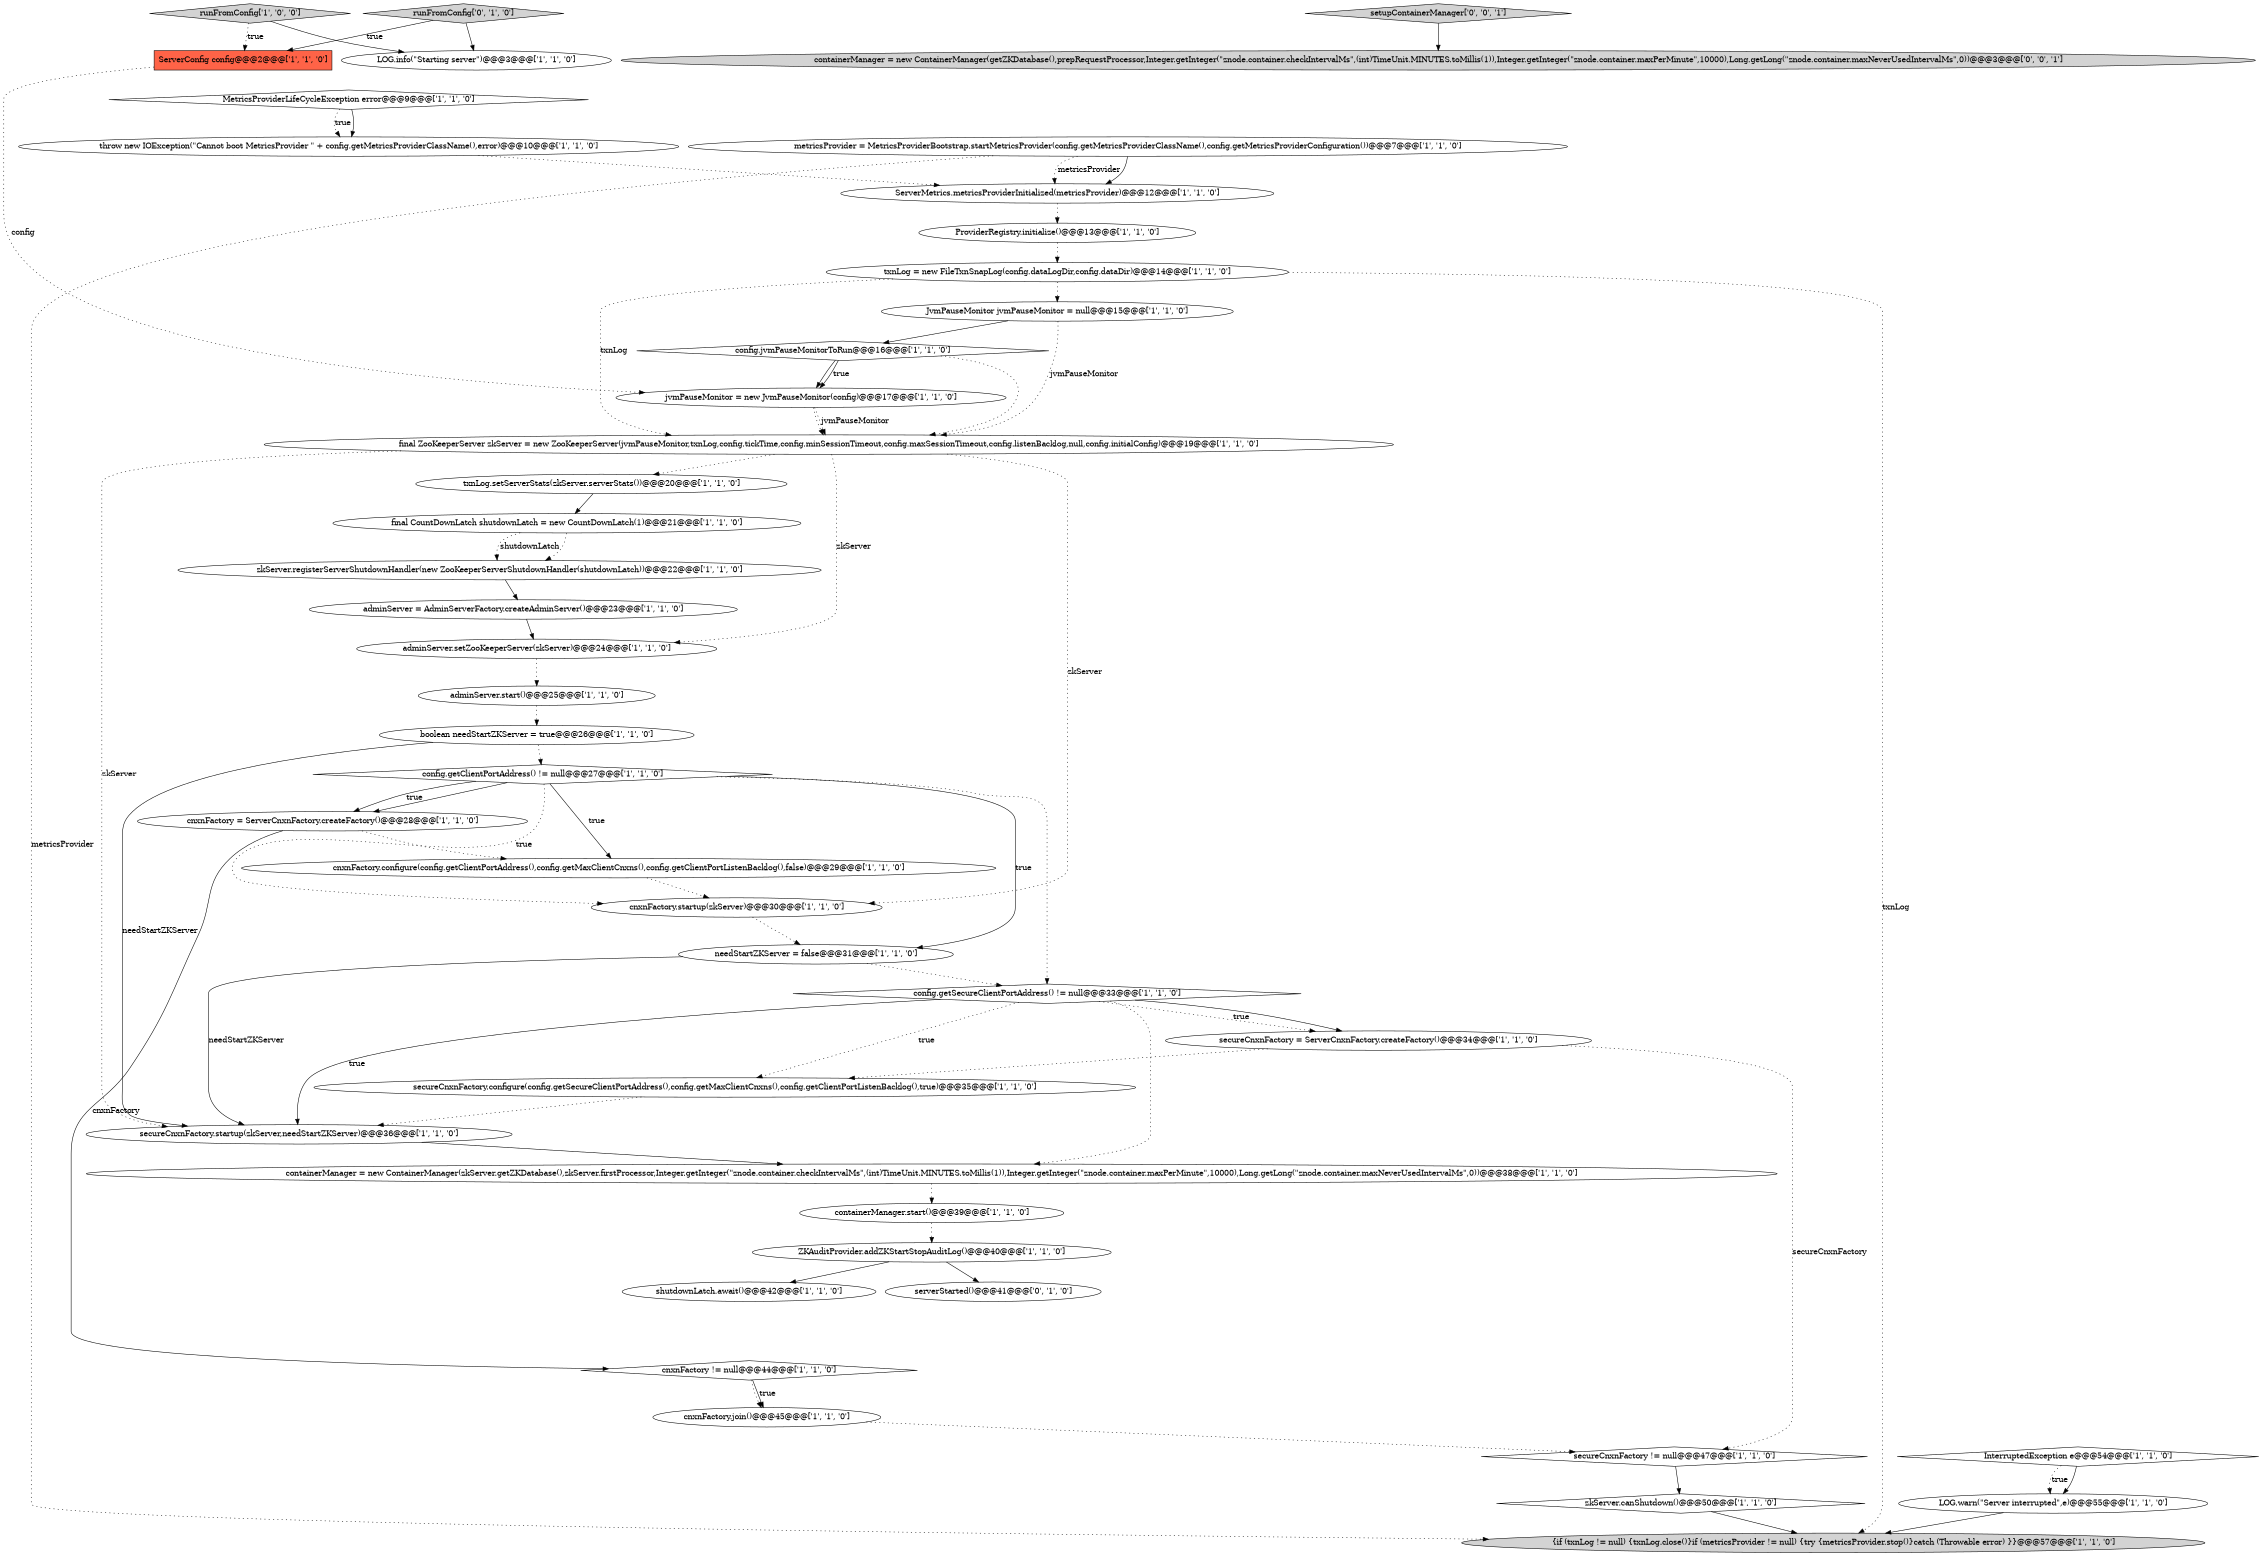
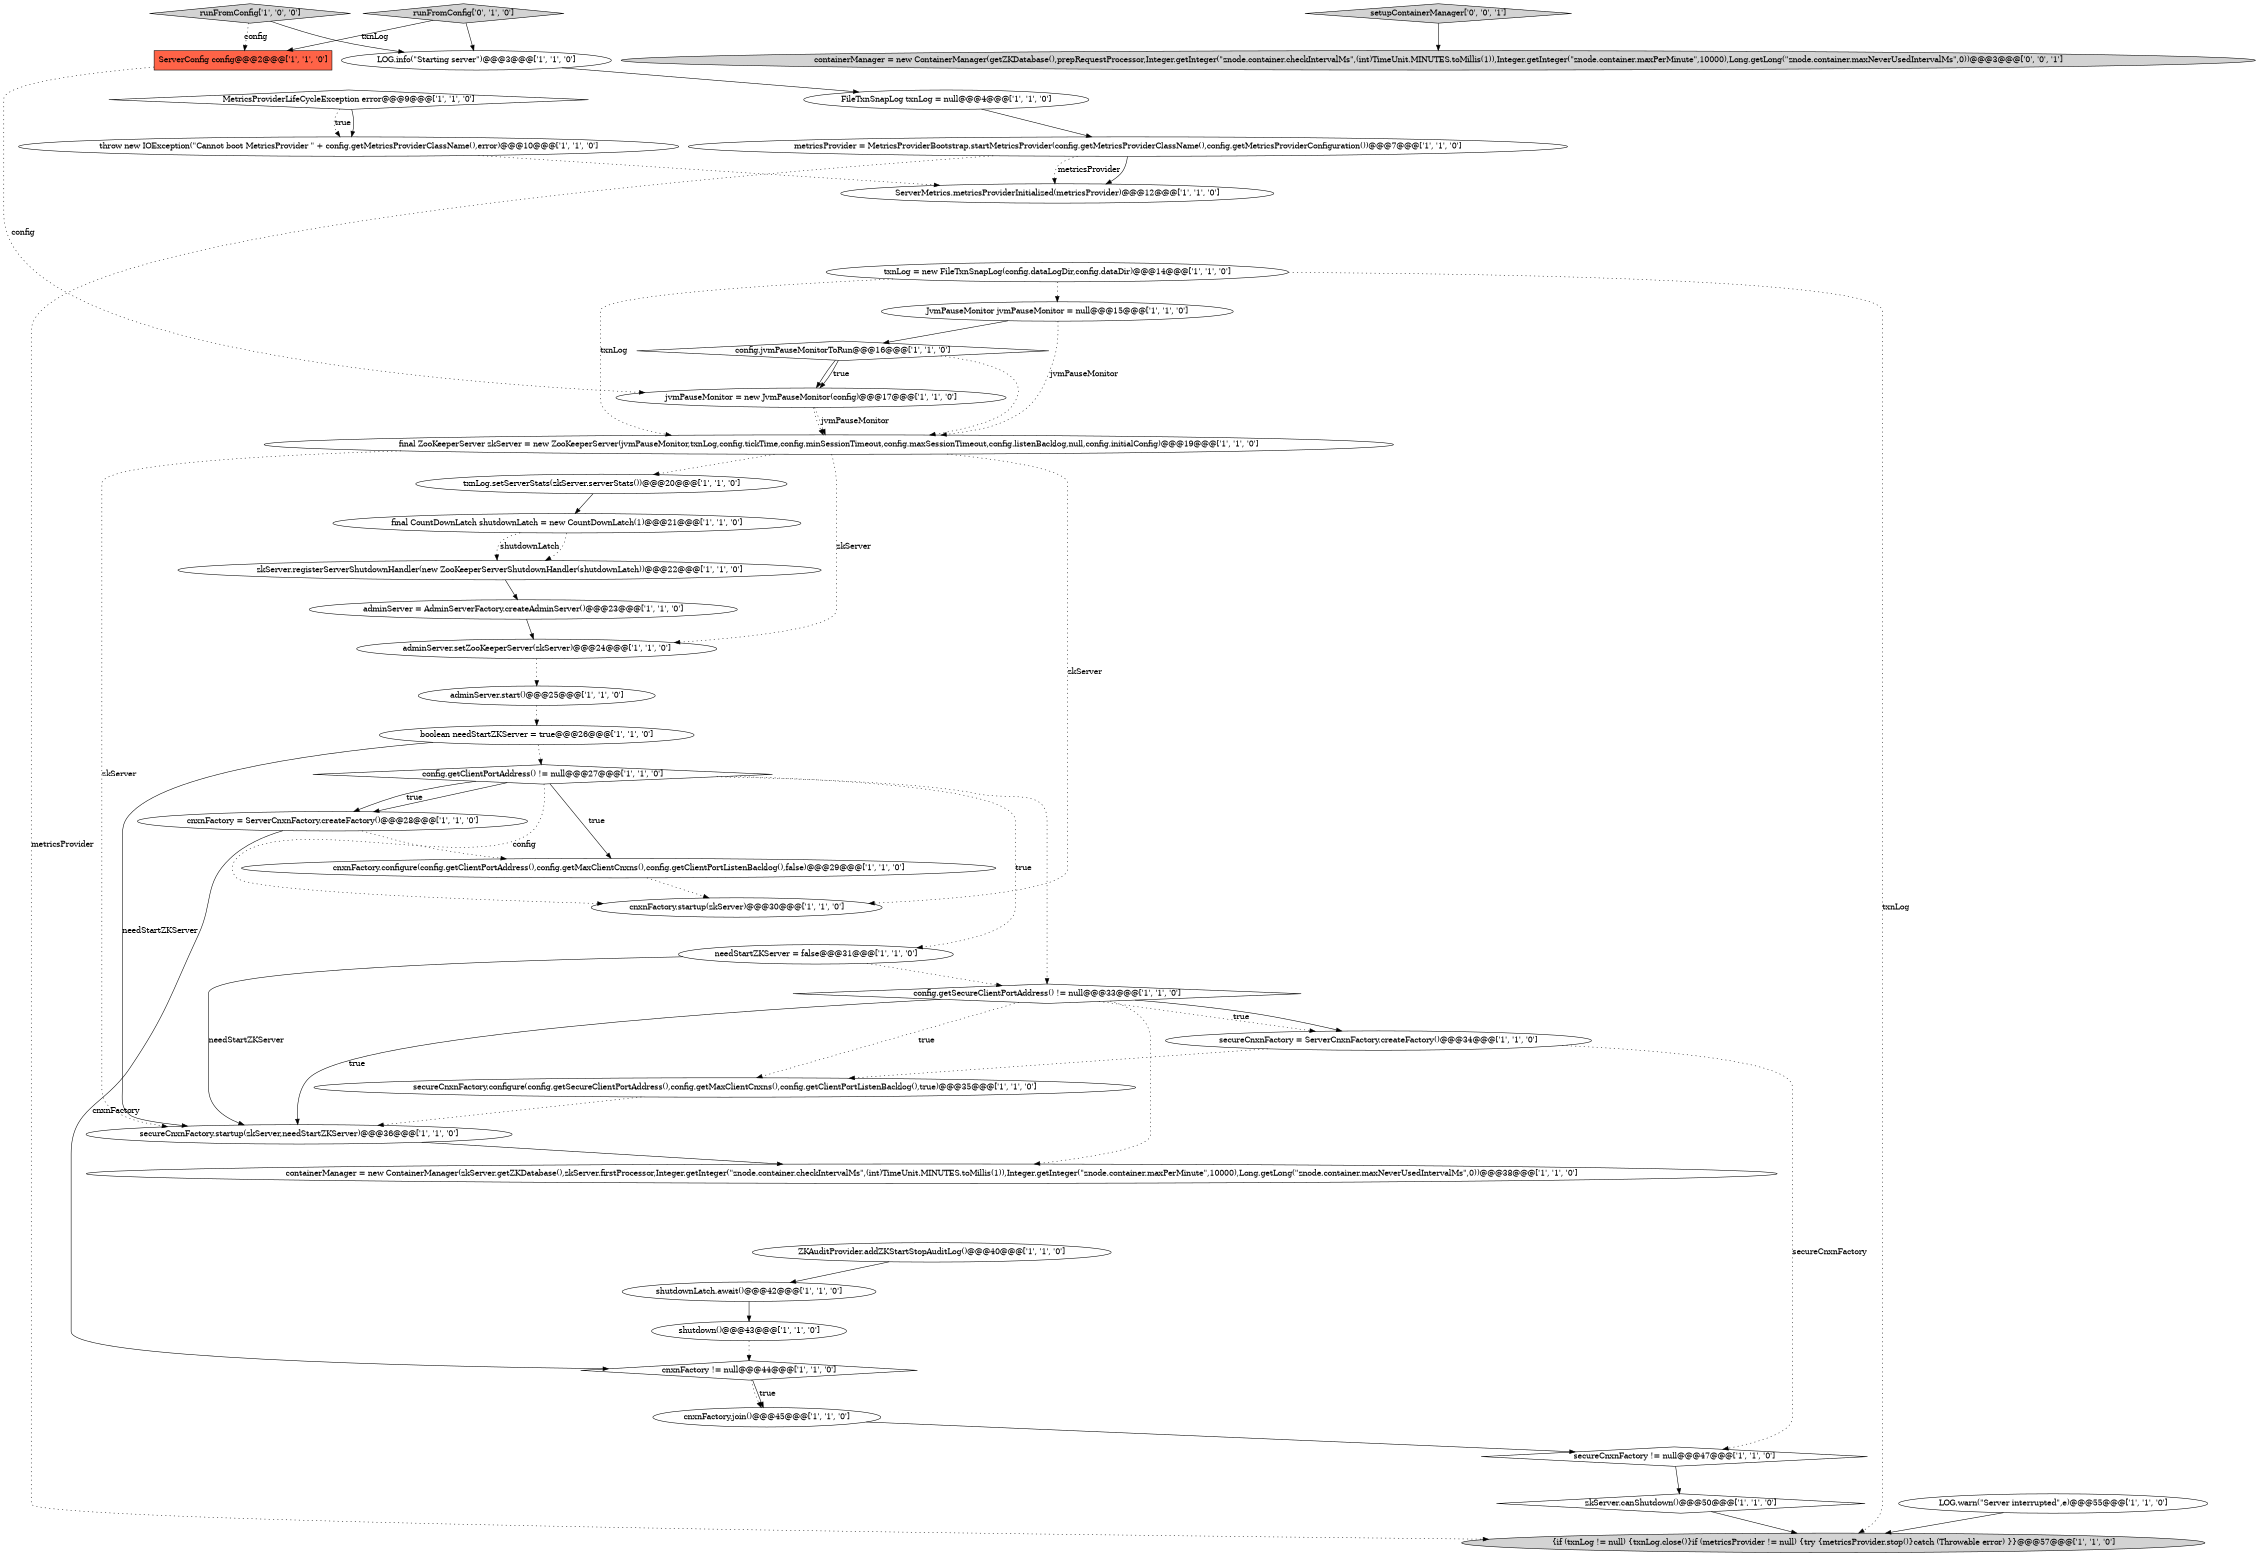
edge "runFromConfig['1', '0', '0']" -> "ServerConfig config@@@2@@@['1', '1', '0']": label "true" -> "config"
edge "runFromConfig['0', '1', '0']" -> "ServerConfig config@@@2@@@['1', '1', '0']": label "true" -> "txnLog"
node "FileTxnSnapLog txnLog = null@@@4@@@['1', '1', '0']": added
node "ProviderRegistry.initialize()@@@13@@@['1', '1', '0']": removed
edge "config.getClientPortAddress() != null@@@27@@@['1', '1', '0']" -> "needStartZKServer = false@@@31@@@['1', '1', '0']": style solid -> dotted
edge "config.getClientPortAddress() != null@@@27@@@['1', '1', '0']" -> "cnxnFactory.startup(zkServer)@@@30@@@['1', '1', '0']": label "true" -> "config"
edge "cnxnFactory.startup(zkServer)@@@30@@@['1', '1', '0']" -> "needStartZKServer = false@@@31@@@['1', '1', '0']": removed
node "containerManager.start()@@@39@@@['1', '1', '0']": removed
node "serverStarted()@@@41@@@['0', '1', '0']": removed
node "shutdown()@@@43@@@['1', '1', '0']": added
edge "cnxnFactory.join()@@@45@@@['1', '1', '0']" -> "secureCnxnFactory != null@@@47@@@['1', '1', '0']": style dotted -> solid
node "InterruptedException e@@@54@@@['1', '1', '0']": removed
